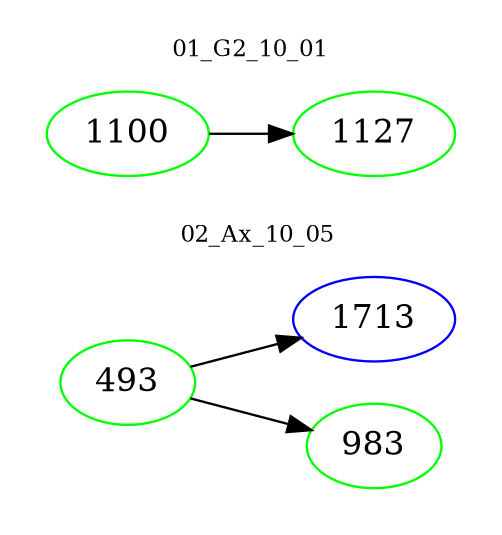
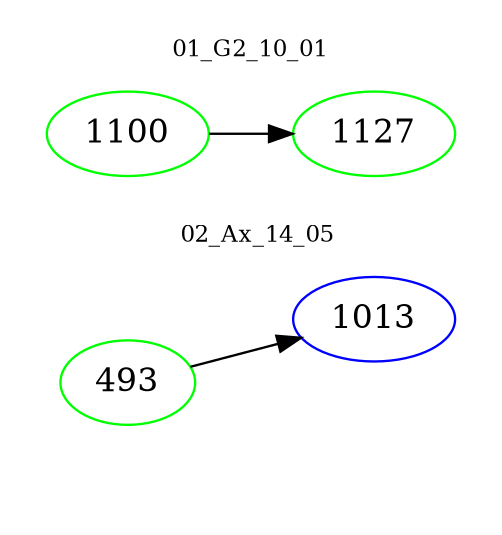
cluster "02_Ax_10_05": label "02_Ax_10_05" -> "02_Ax_14_05"
node "1713": label "1713" -> "1013"
node "983": removed
